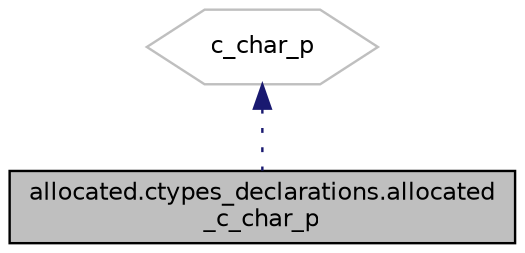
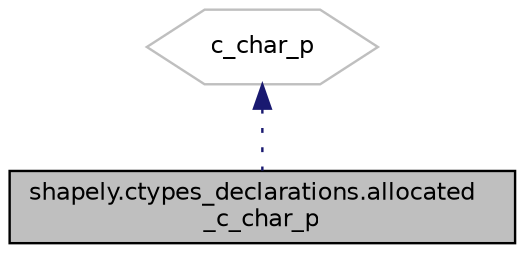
node "allocated.ctypes_declarations.allocated _c_char_p": label "allocated.ctypes_declarations.allocated _c_char_p" -> "shapely.ctypes_declarations.allocated _c_char_p"
